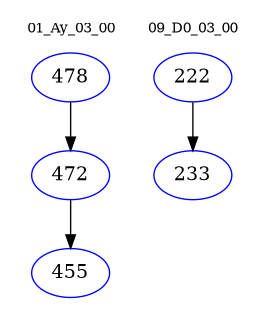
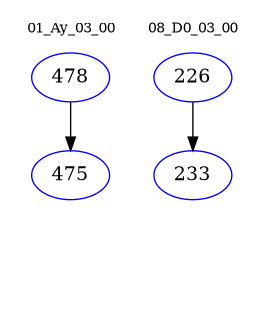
cluster "09_D0_03_00": label "09_D0_03_00" -> "08_D0_03_00"
node "222": label "222" -> "226"
node "472": label "472" -> "475"
node "455": removed
